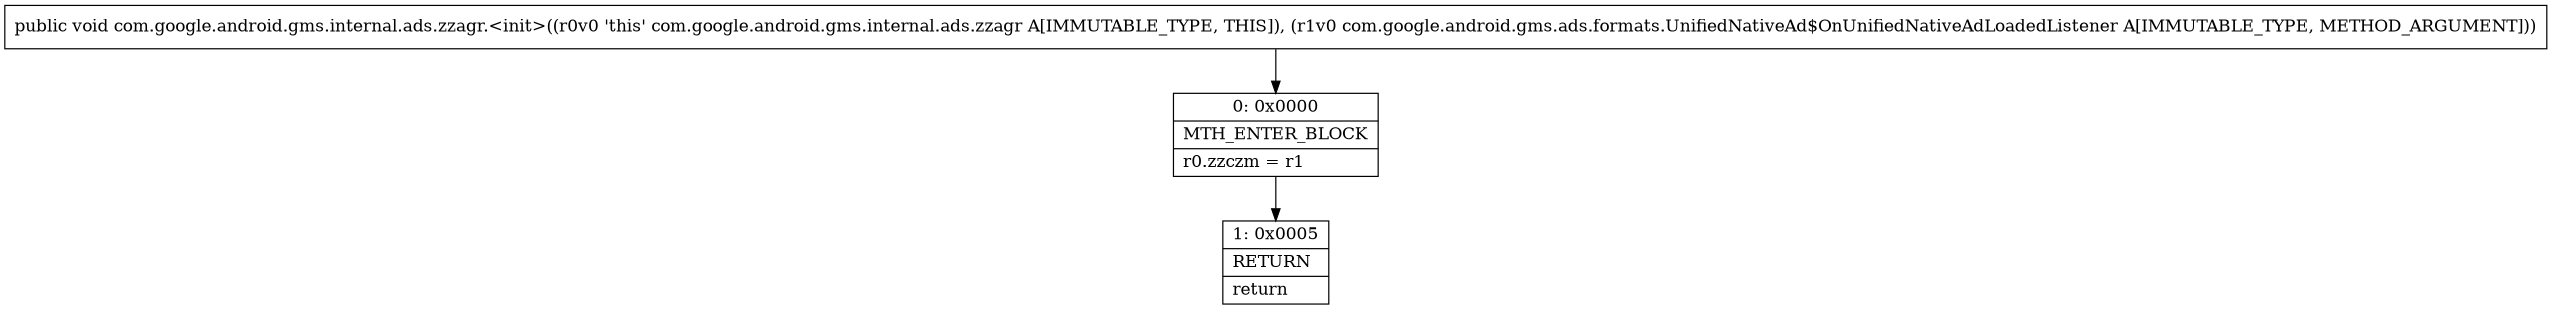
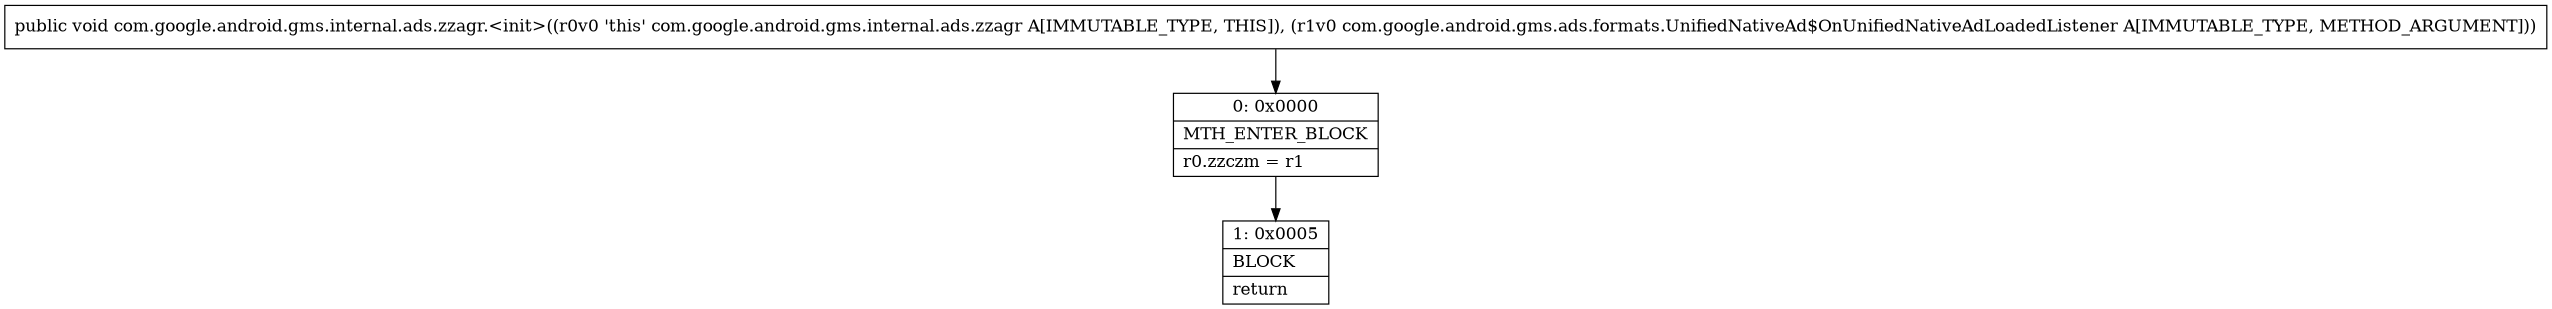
node "1: 0x0005": text "RETURN" -> "BLOCK"
